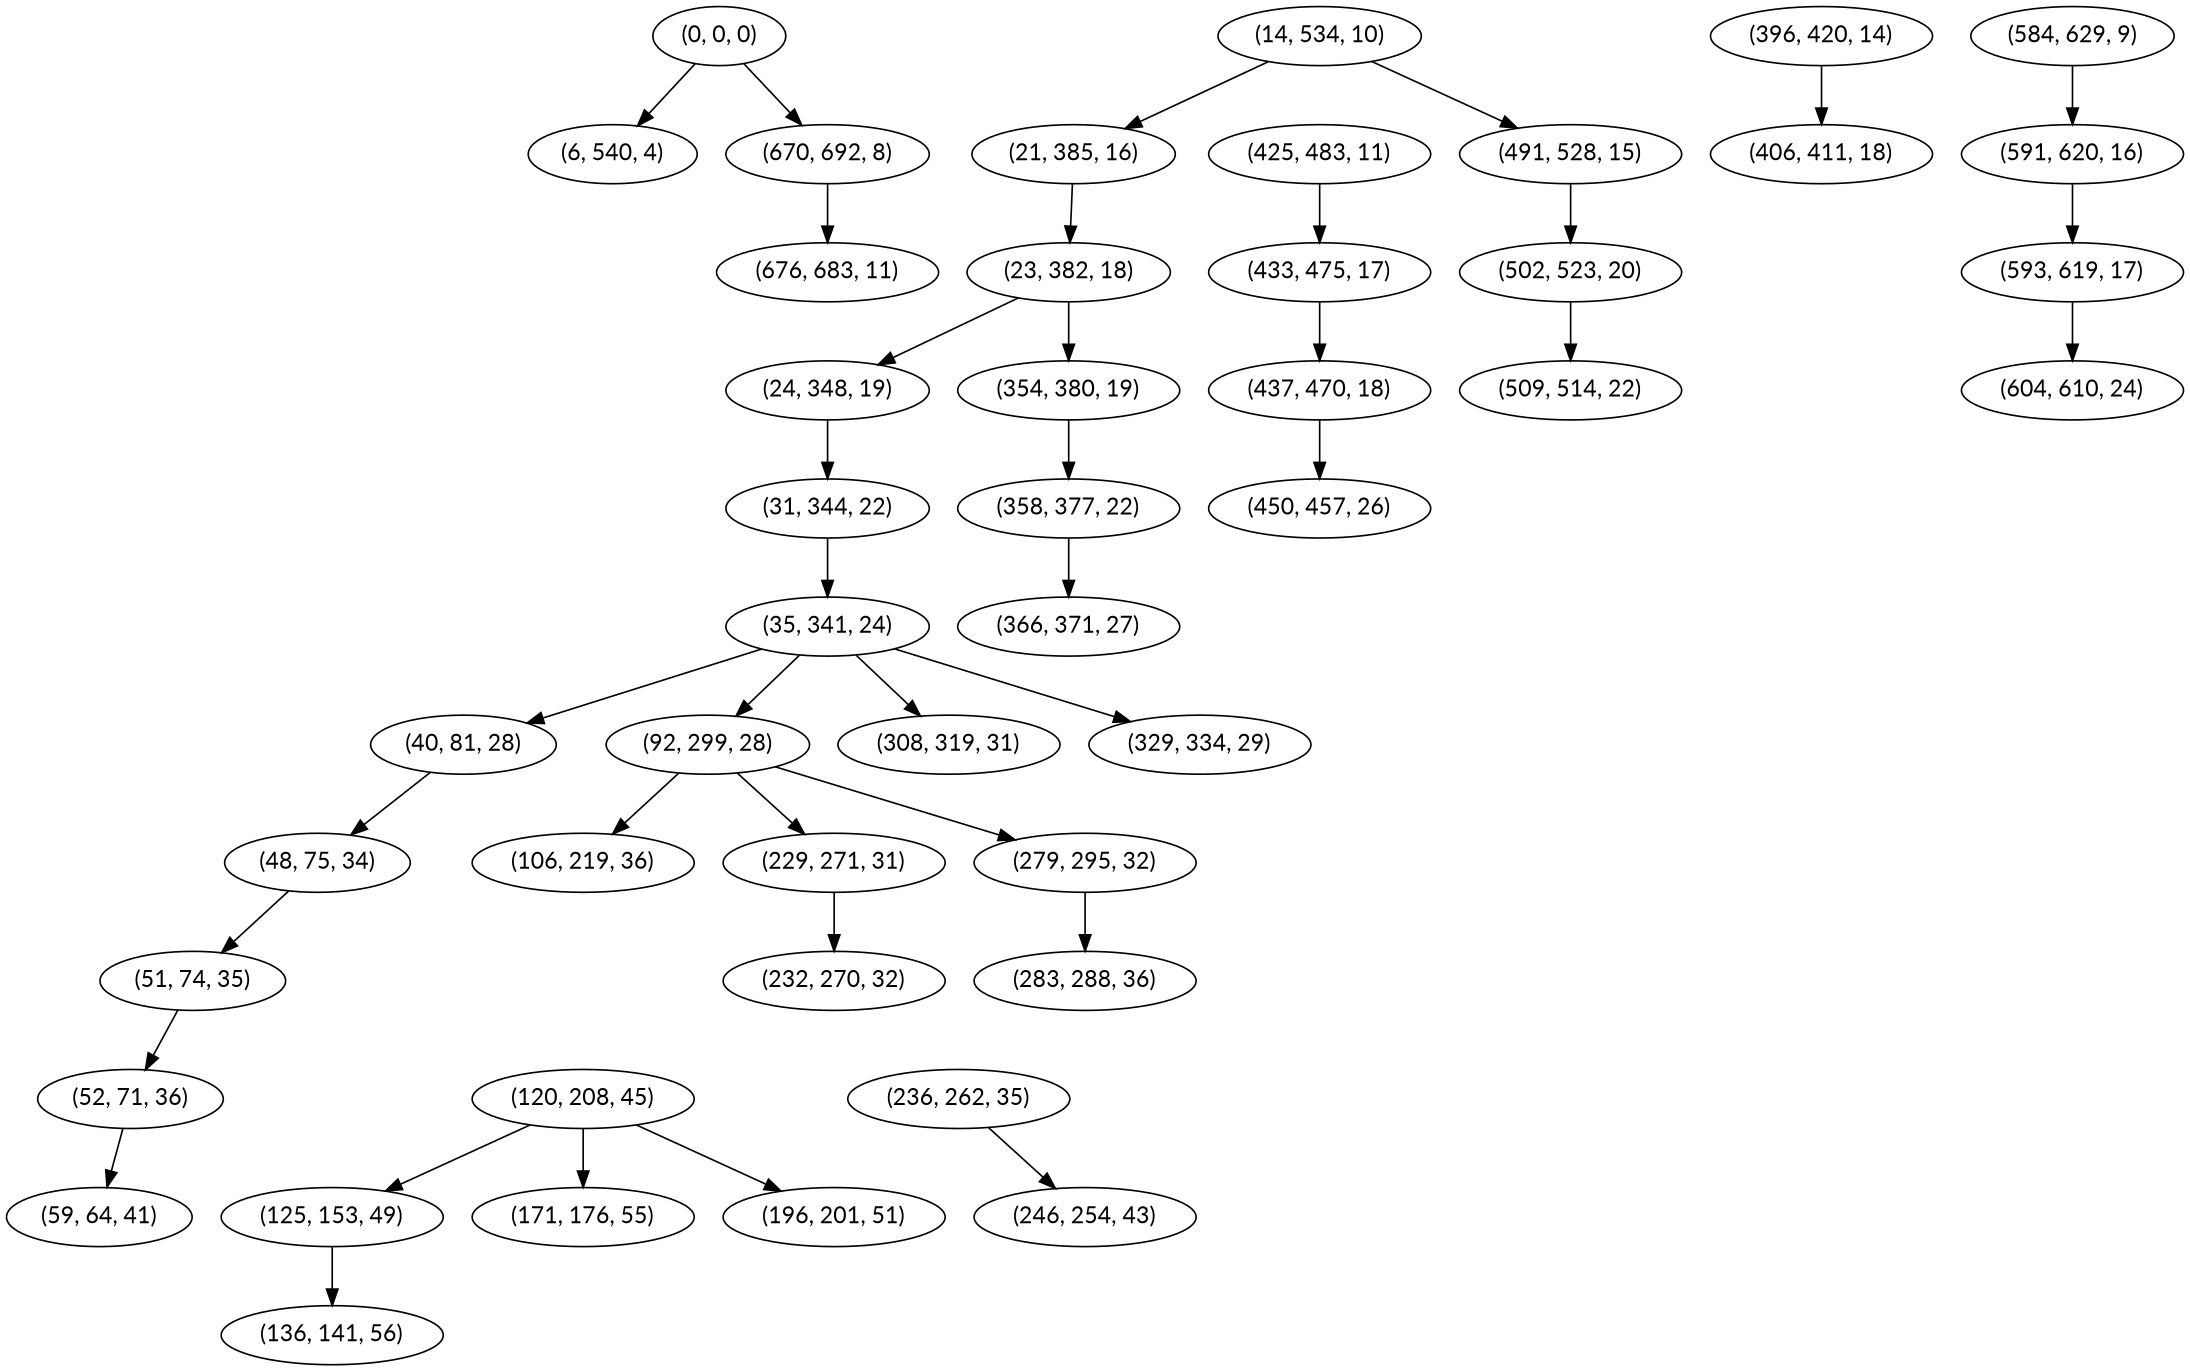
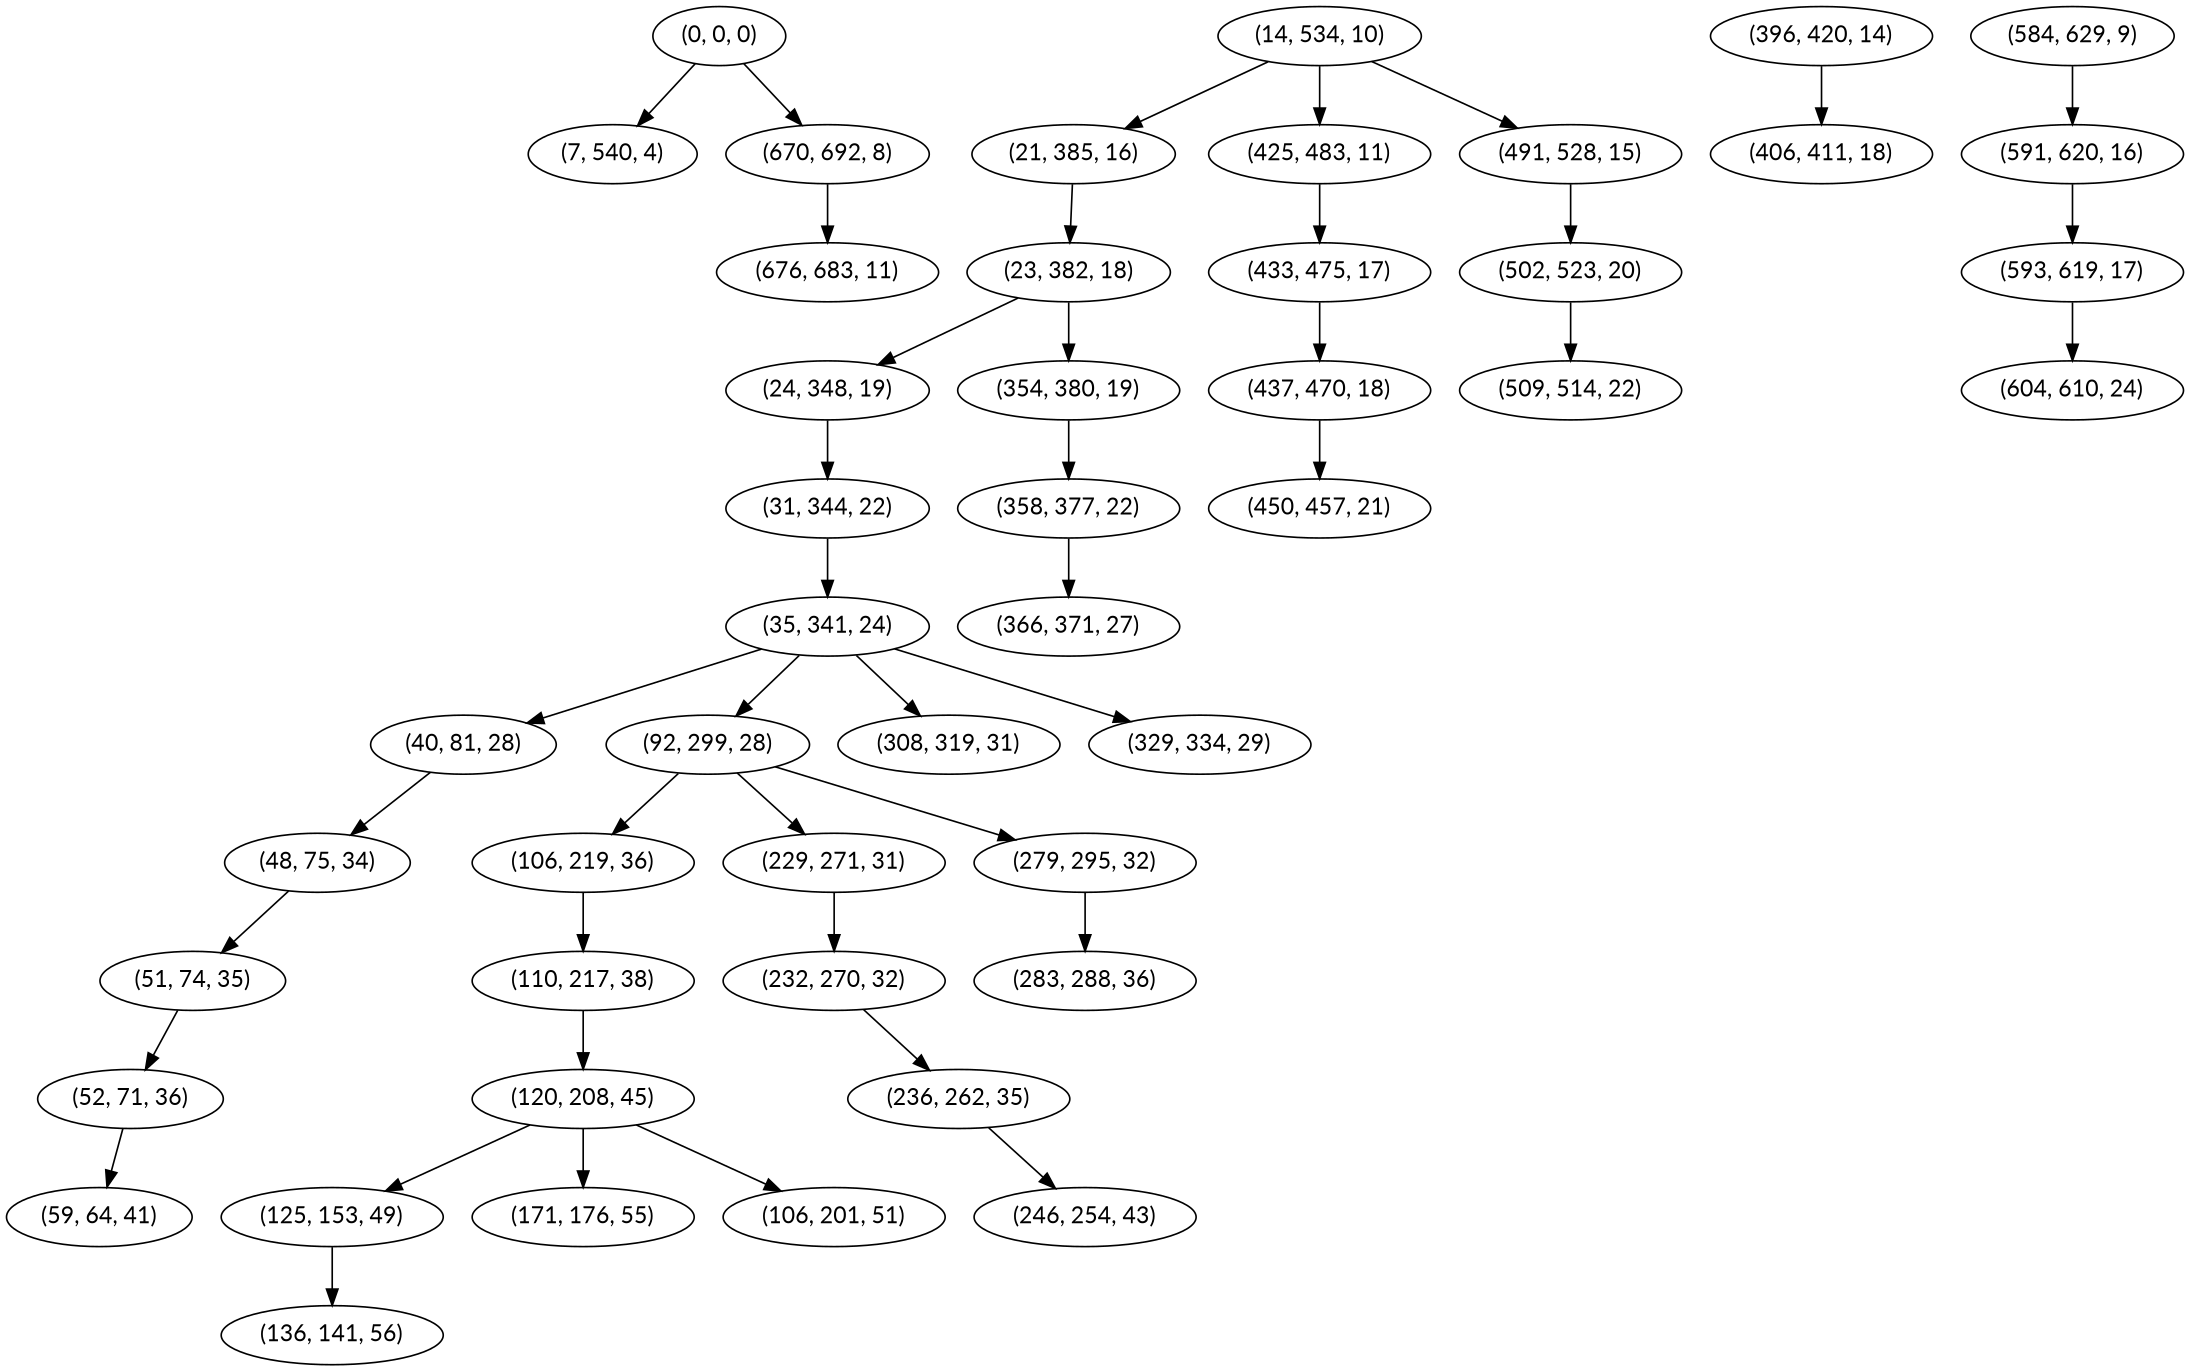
edge "(14, 534, 10)" -> "(425, 483, 11)": added
node "(6, 540, 4)": label "(6, 540, 4)" -> "(7, 540, 4)"
node "(450, 457, 26)": label "(450, 457, 26)" -> "(450, 457, 21)"
node "(110, 217, 38)": added
edge "(232, 270, 32)" -> "(236, 262, 35)": added
node "(196, 201, 51)": label "(196, 201, 51)" -> "(106, 201, 51)"
